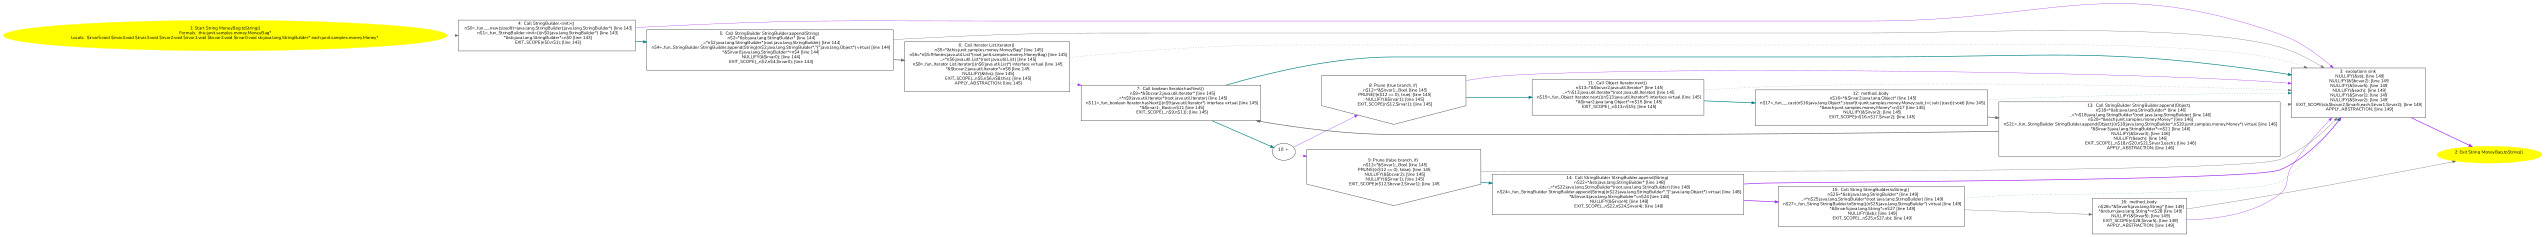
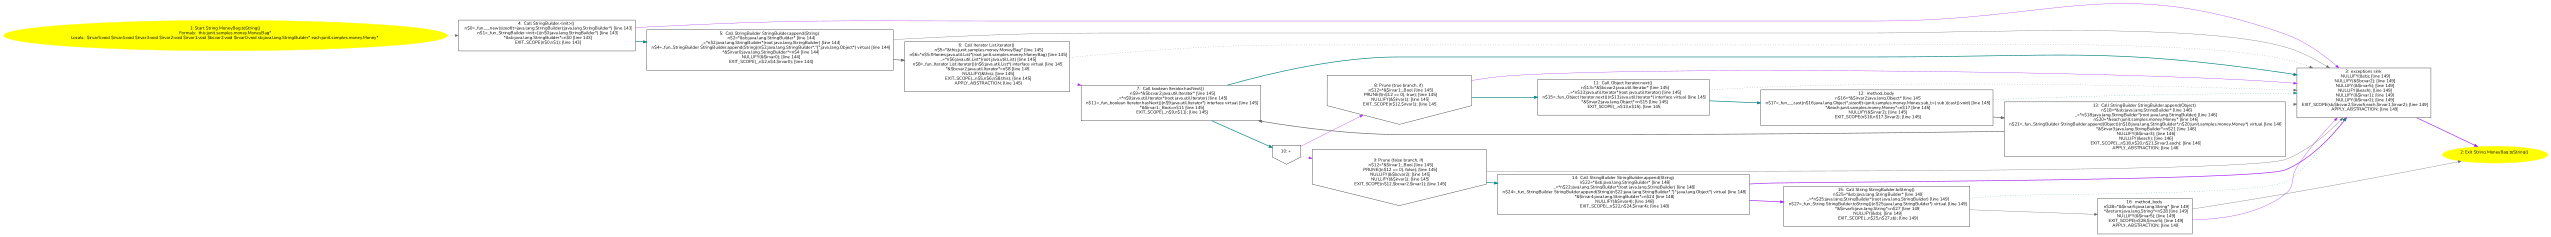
node "10: +": shape ellipse -> invhouse
